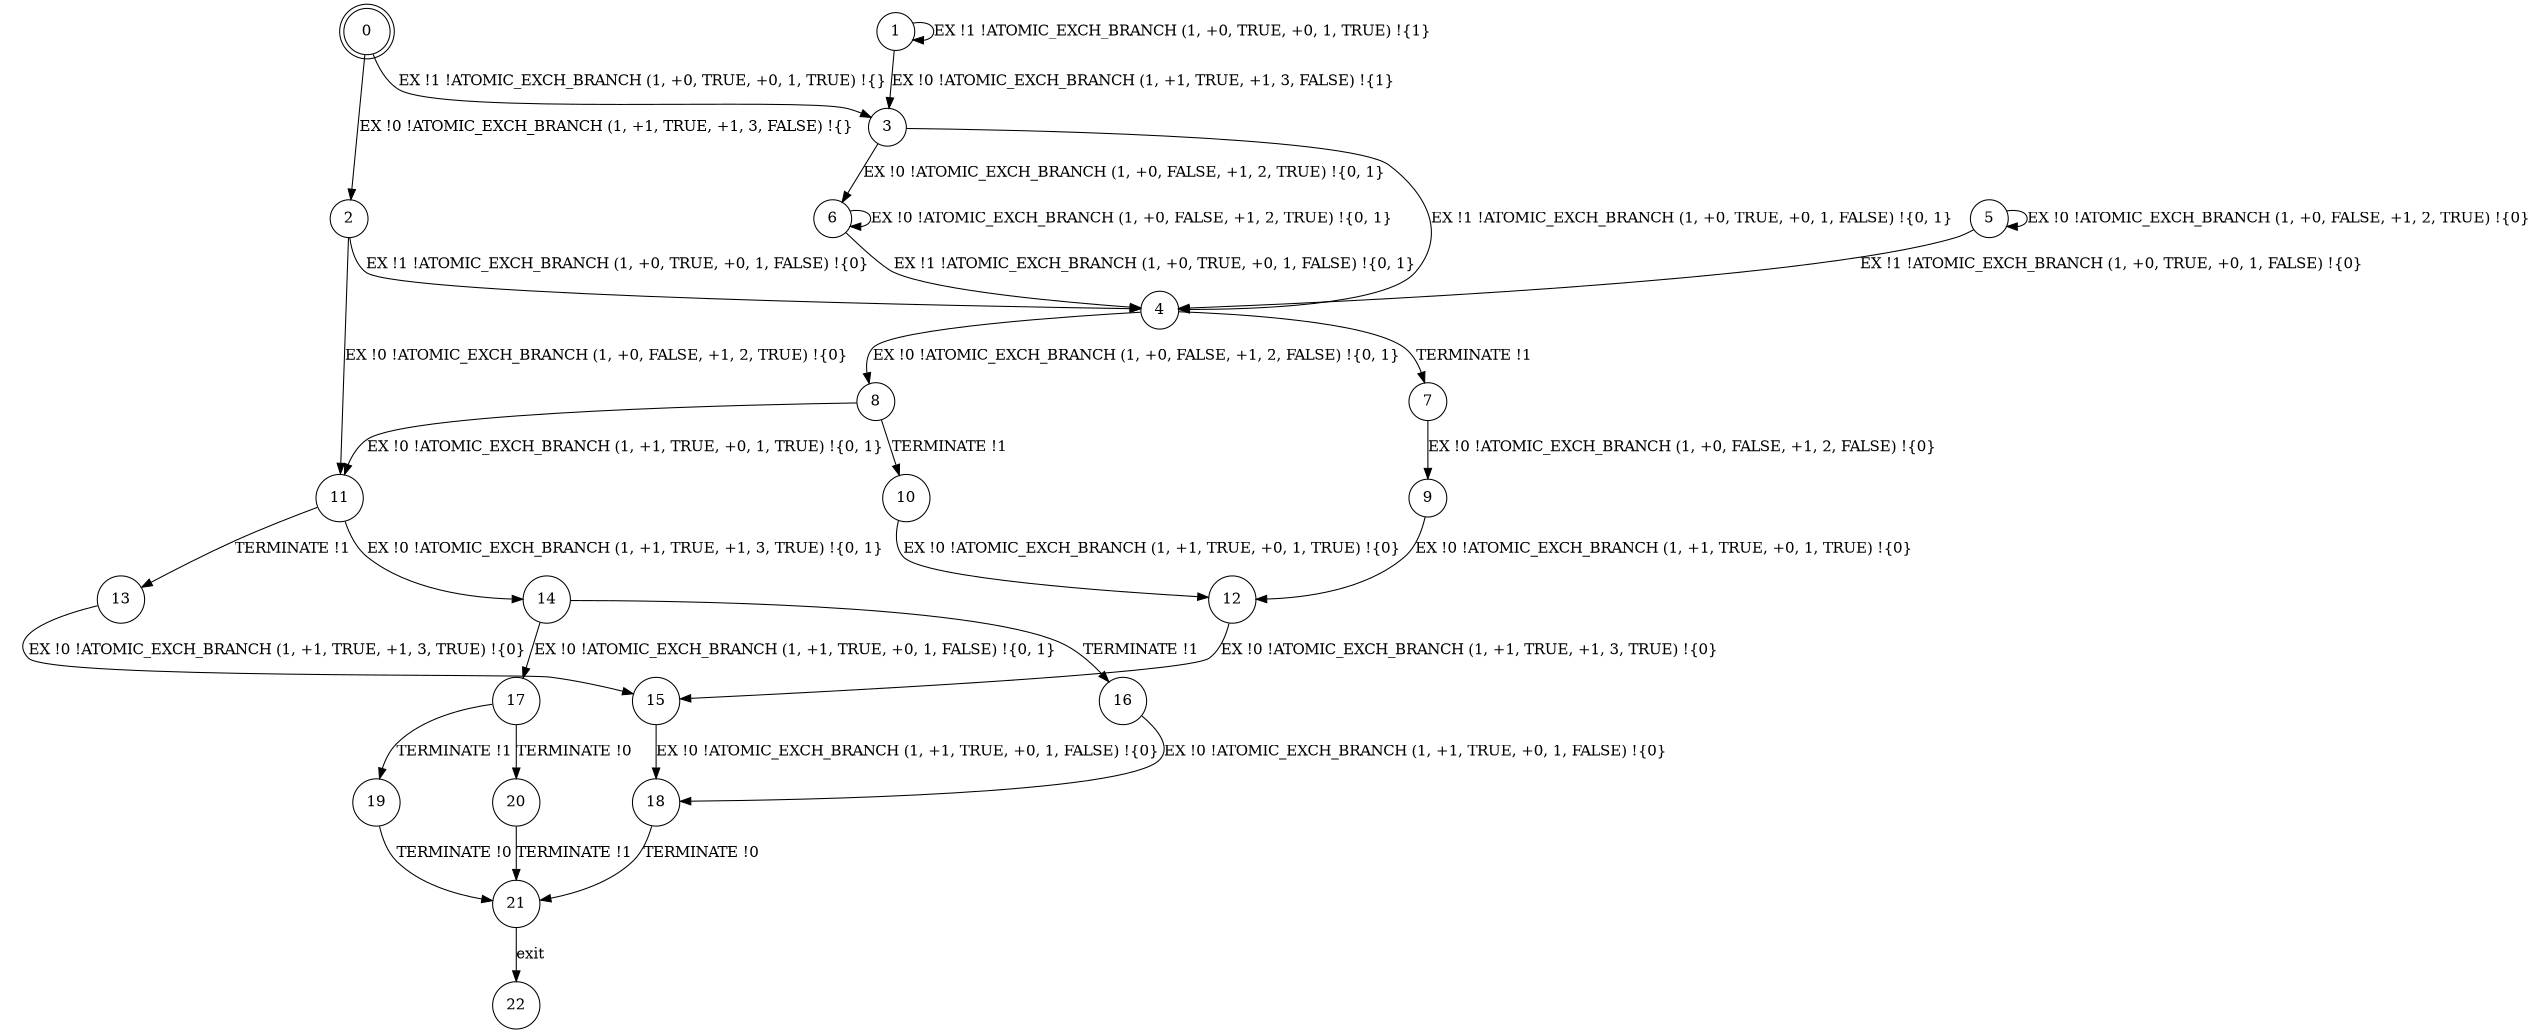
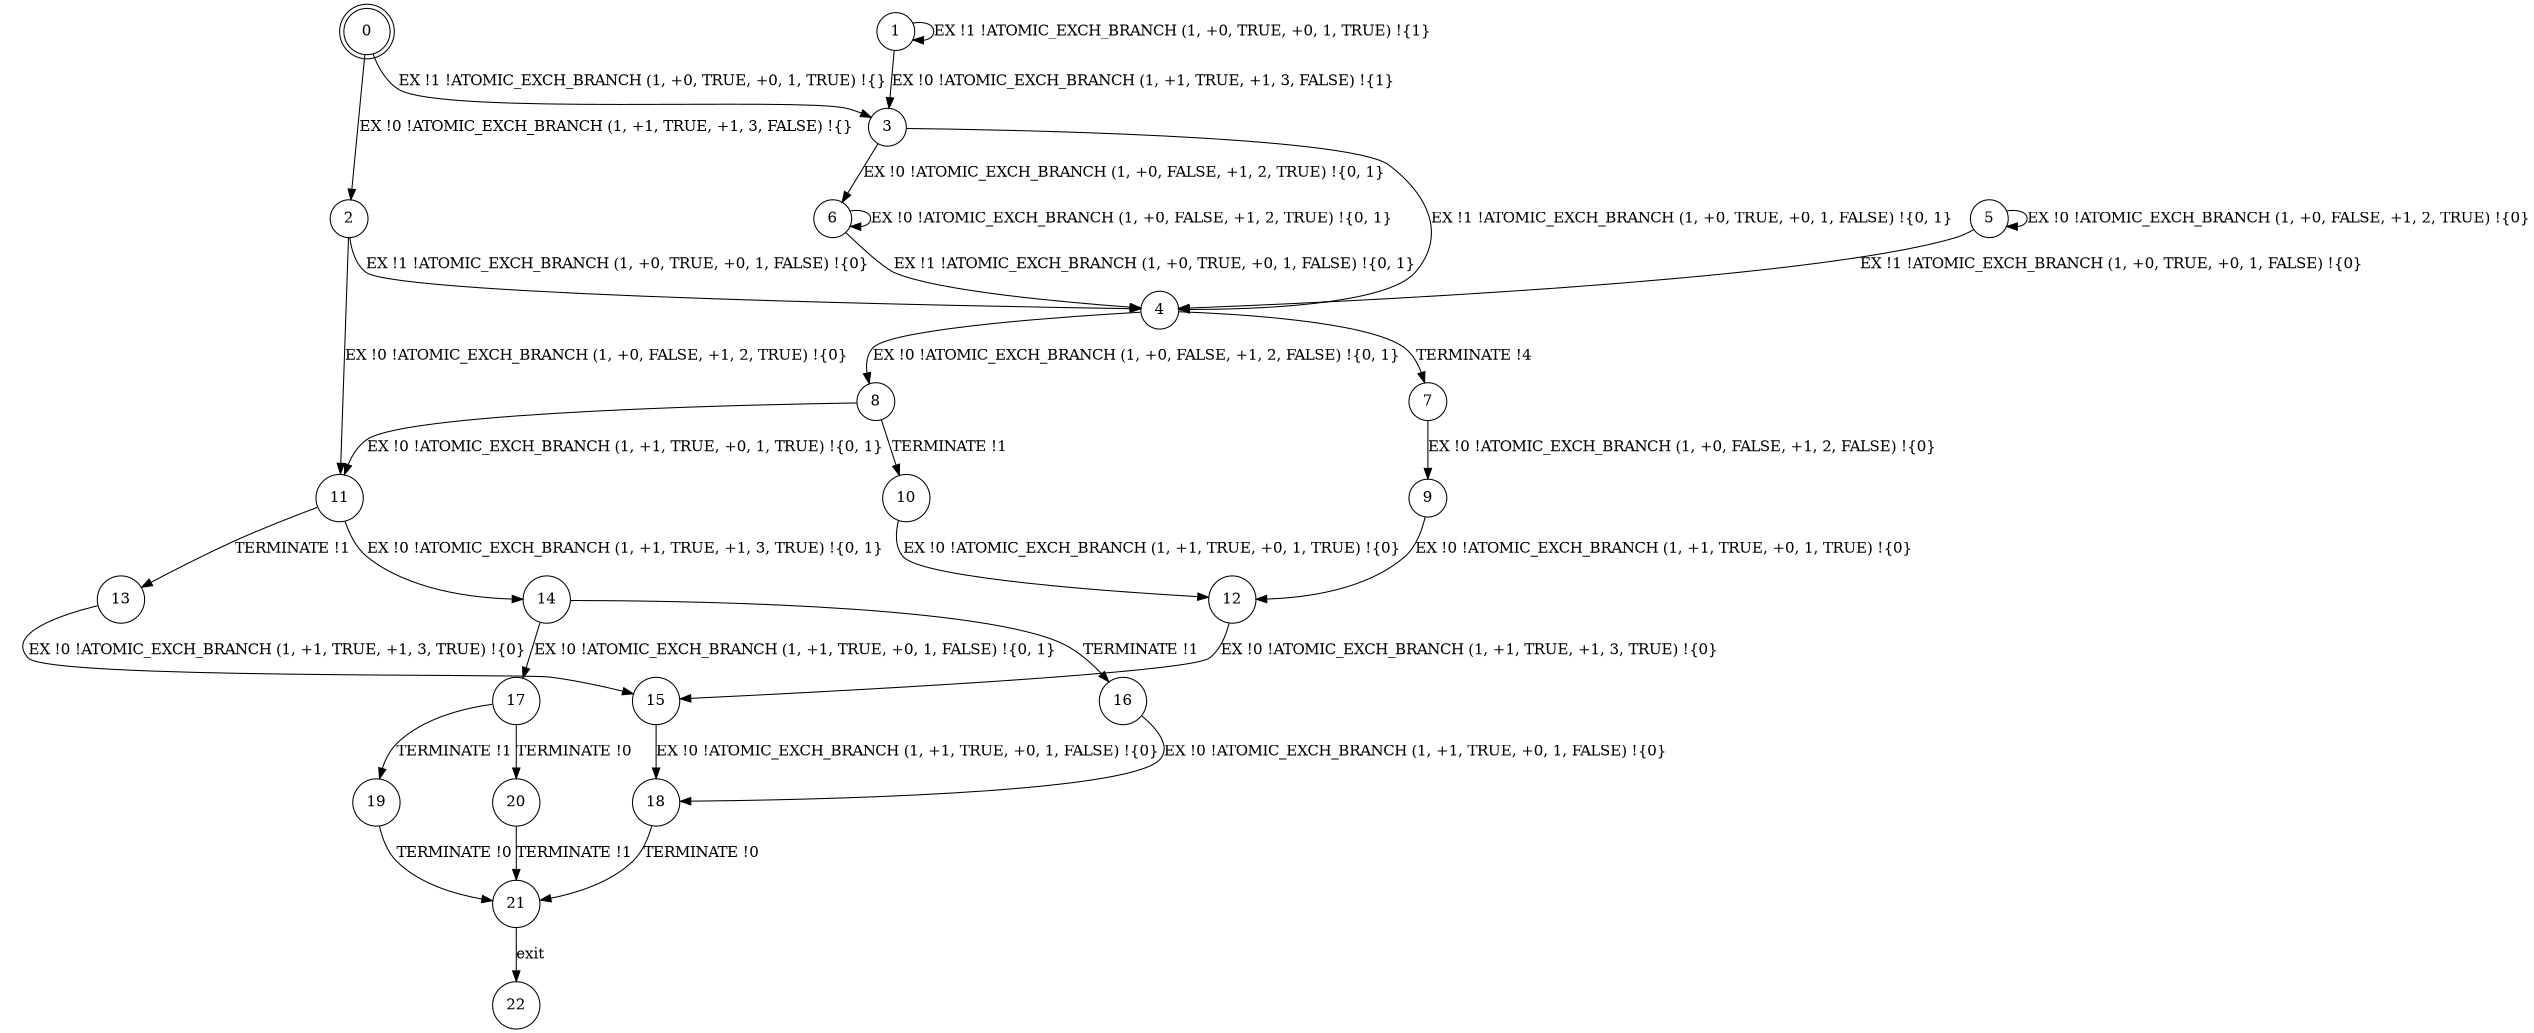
edge "4" -> "7": label "TERMINATE !1" -> "TERMINATE !4"
